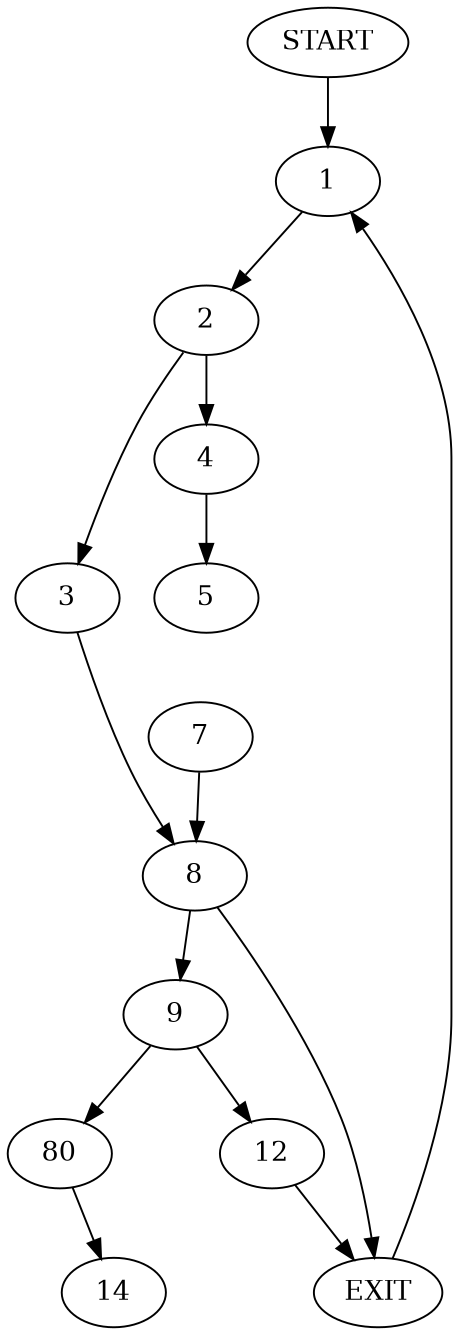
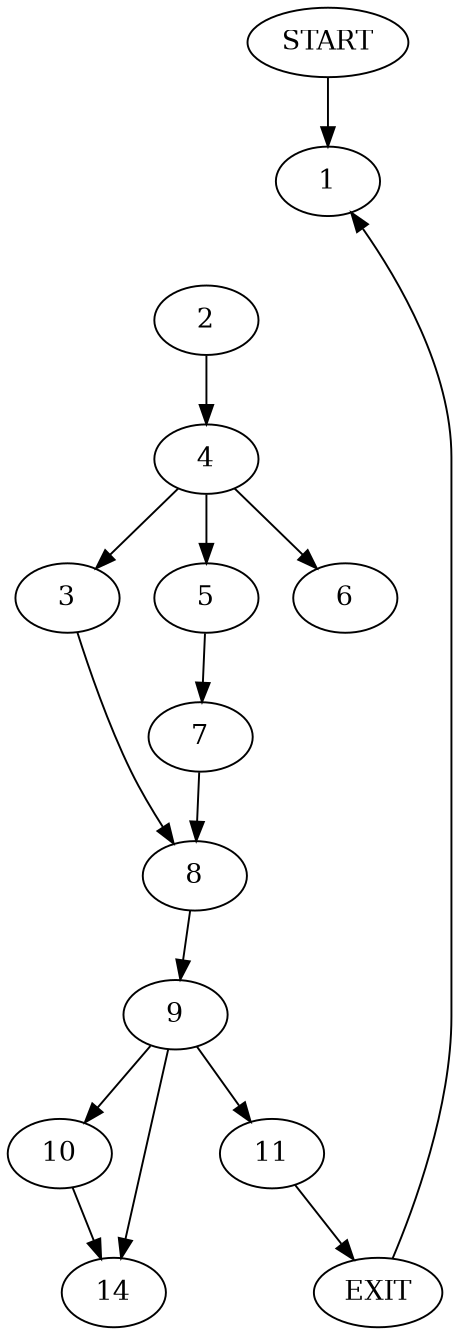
edge "1" -> "2": removed
edge "2" -> "3": now "4" -> "3"
node "6": added
edge "5" -> "7": added
edge "8" -> "EXIT": removed
edge "9" -> "14": added
node "80": label "80" -> "10"
node "12": label "12" -> "11"
